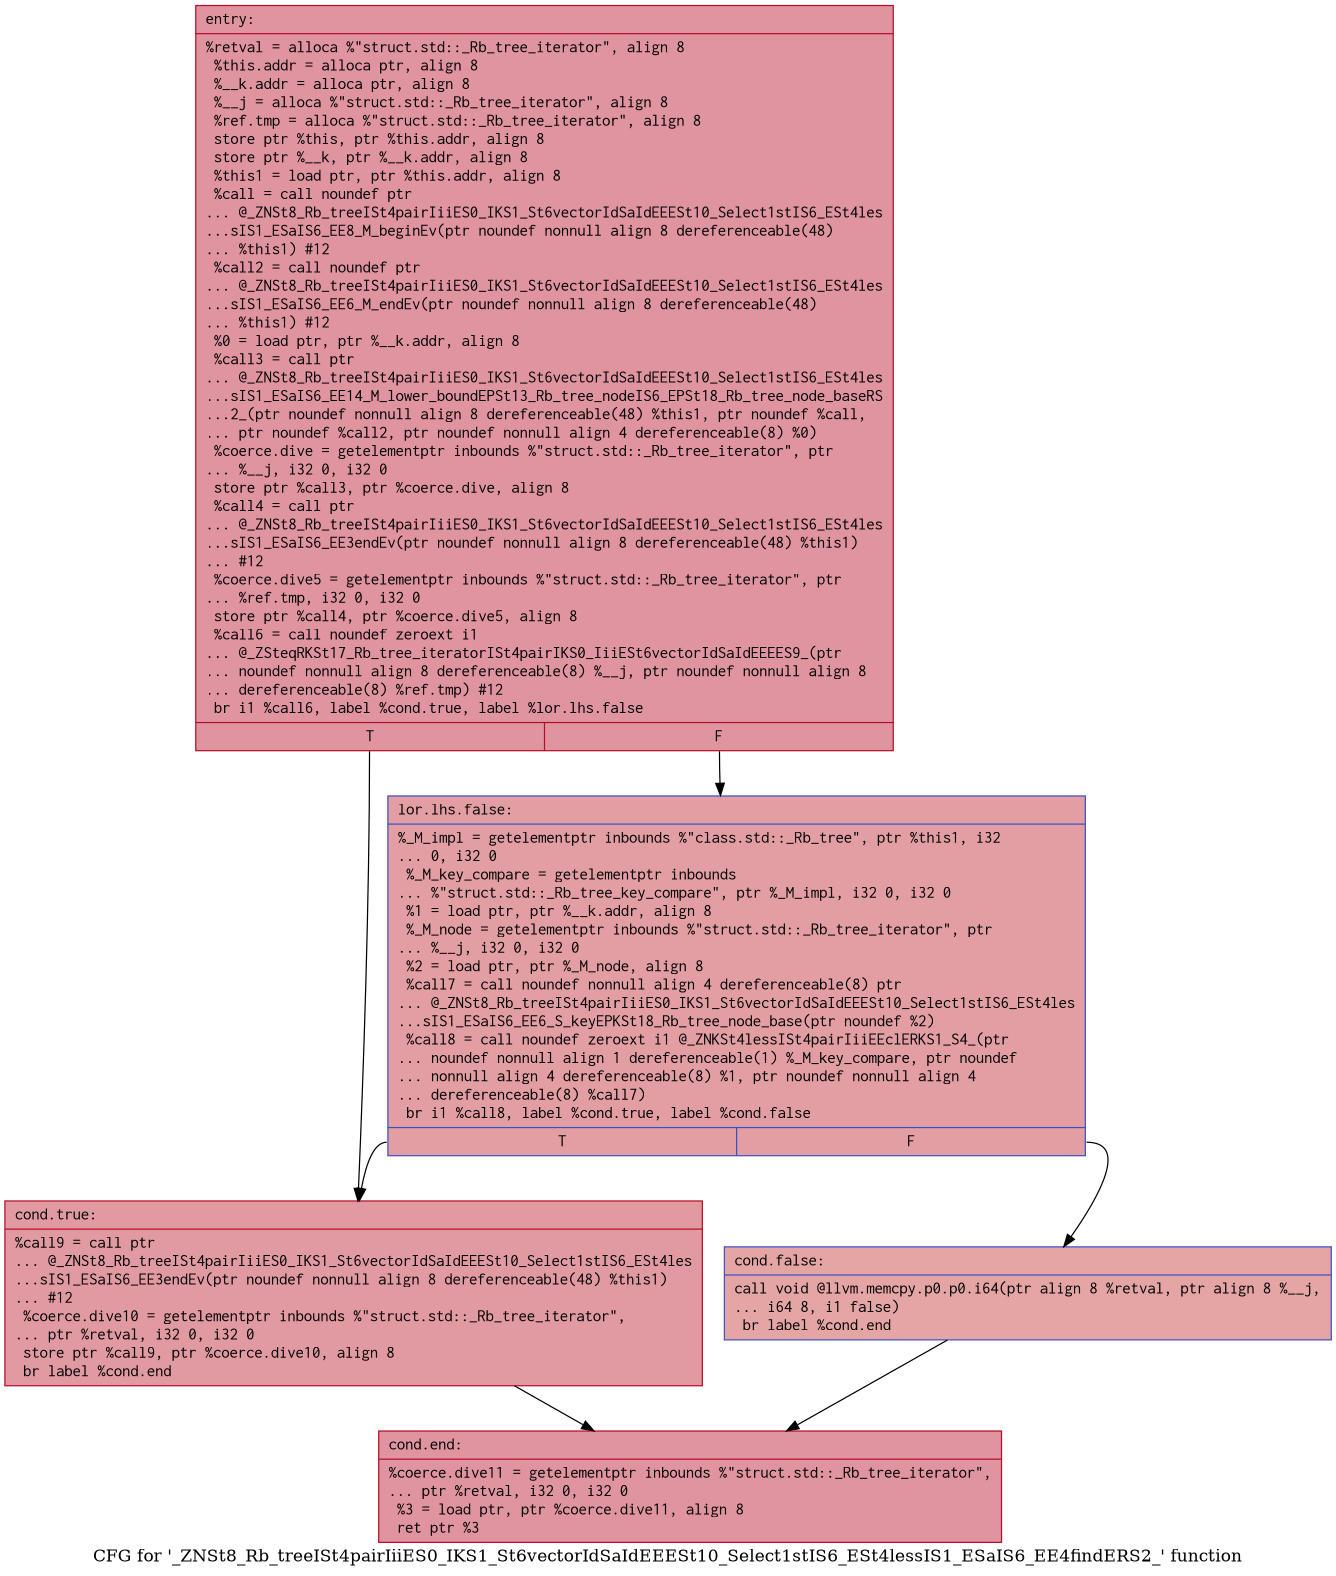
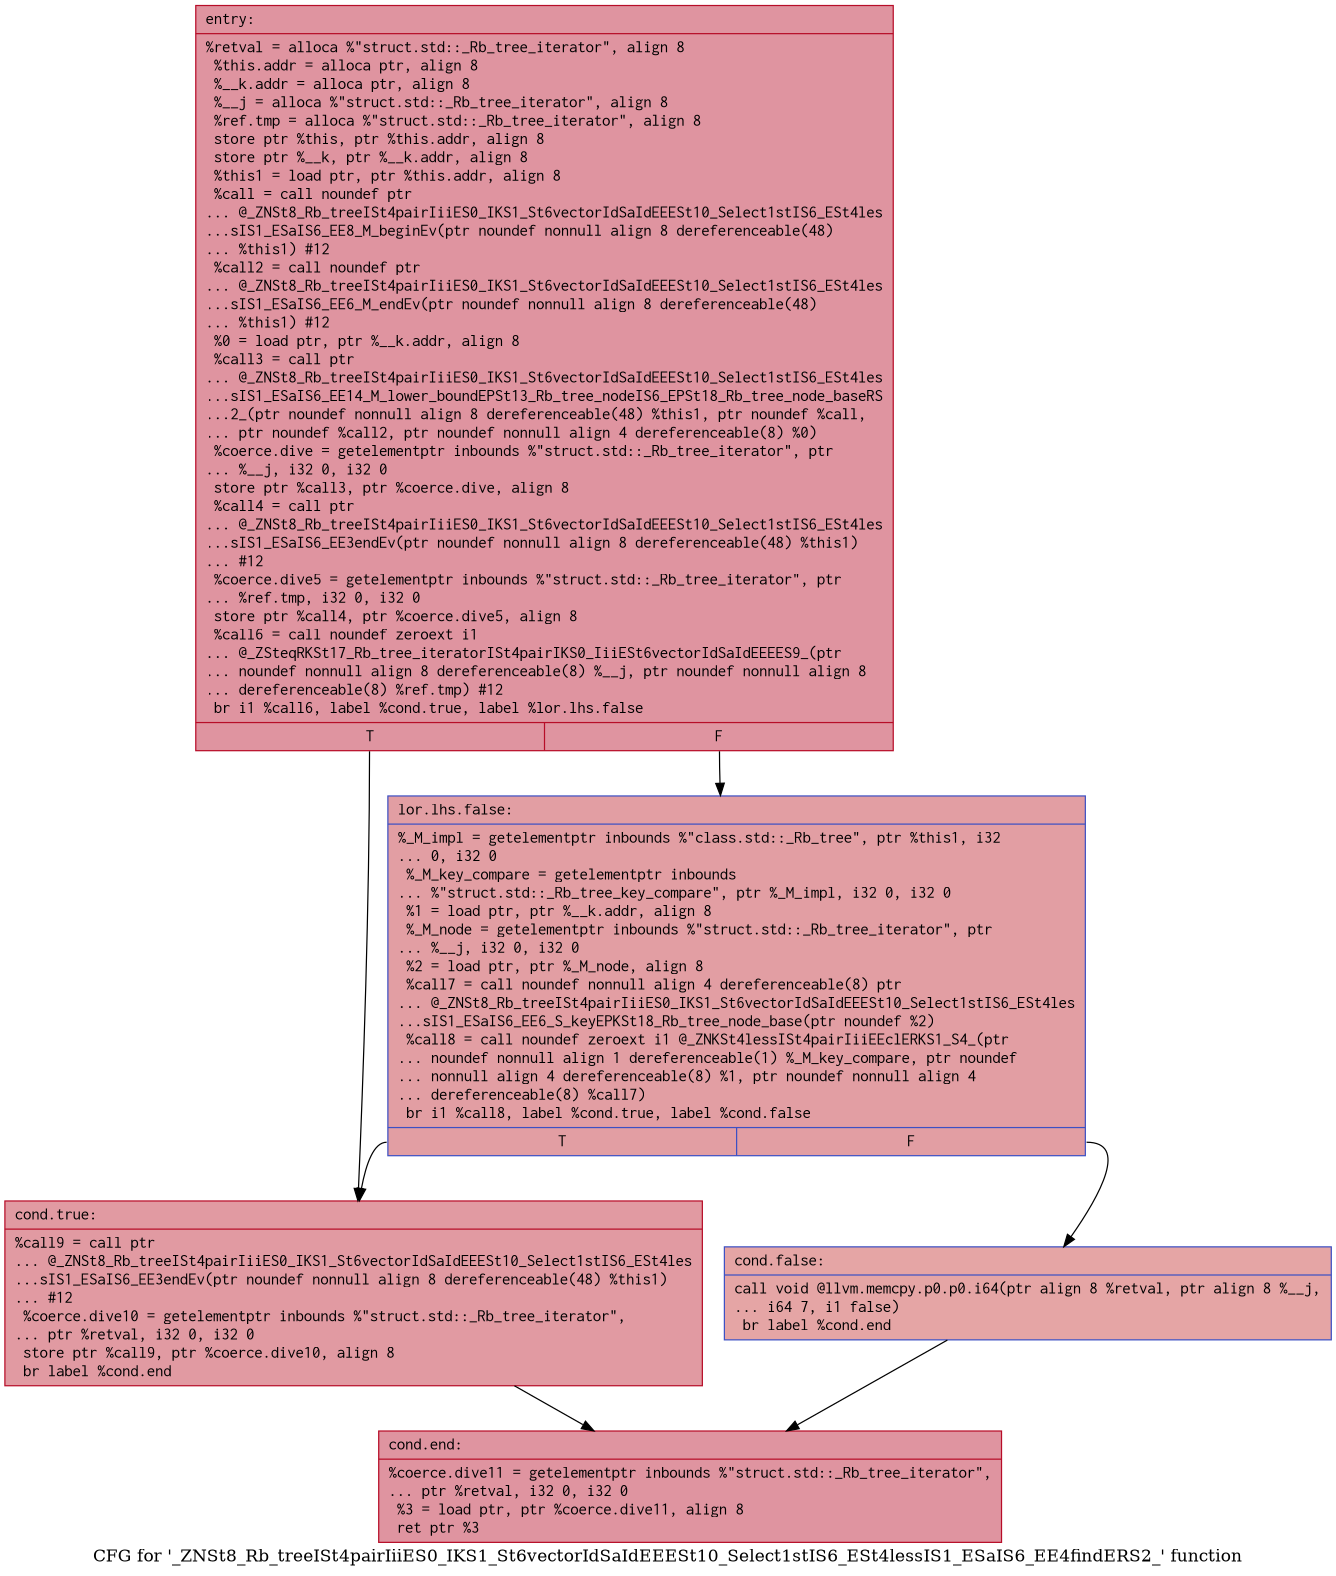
node "cond.false:": text "... i64 8, i1 false)" -> "... i64 7, i1 false)"
